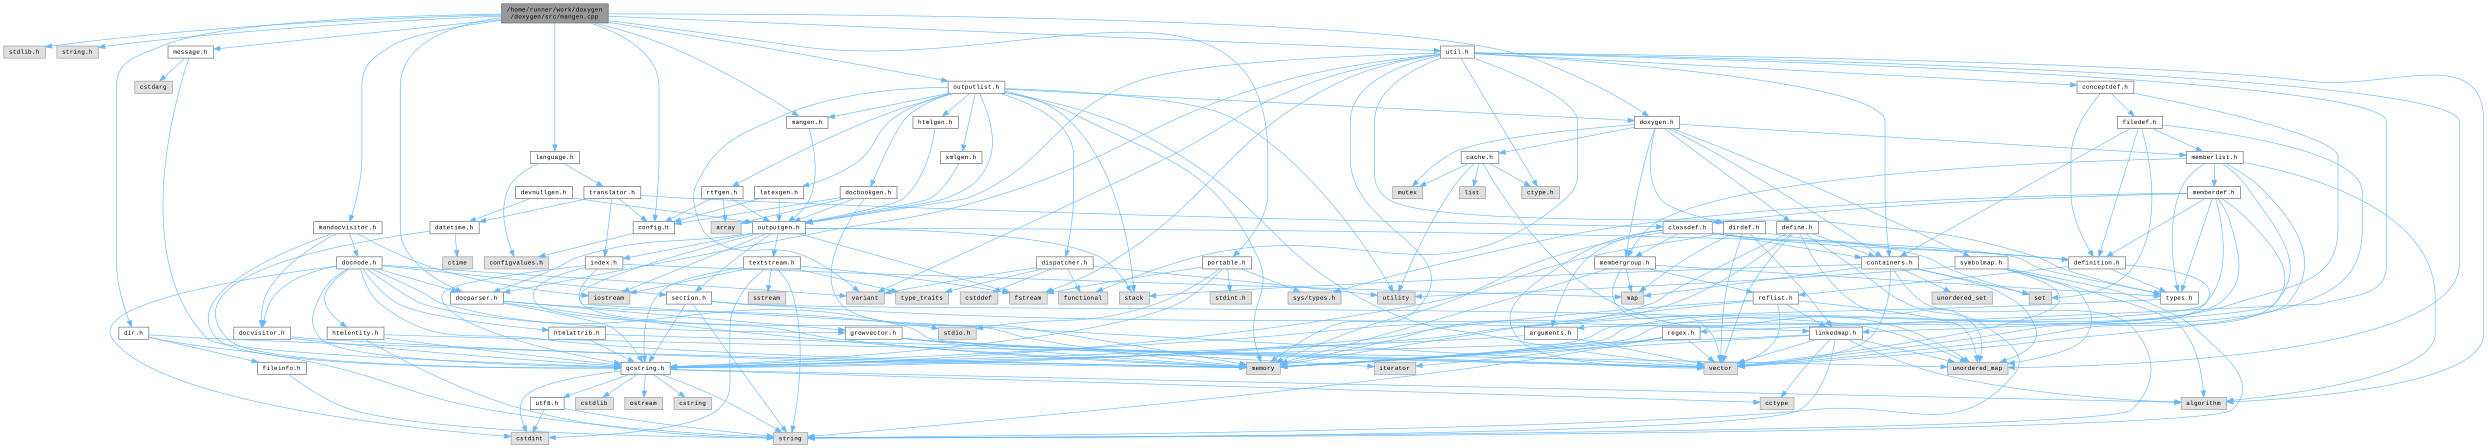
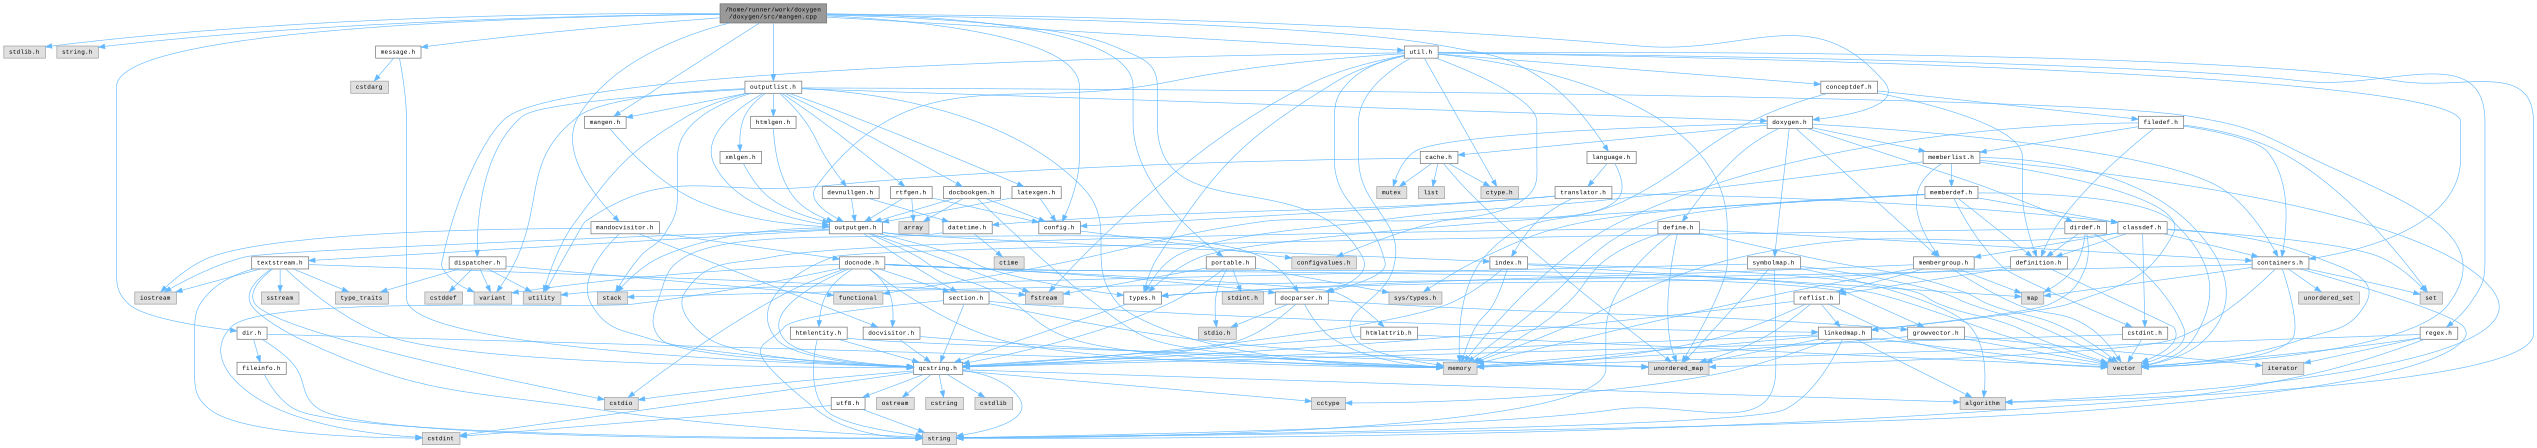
edge "outputlist.h" -> "devnullgen.h": added
node "arguments.h": label "arguments.h" -> "cstdint.h"
node "cstdio": added
